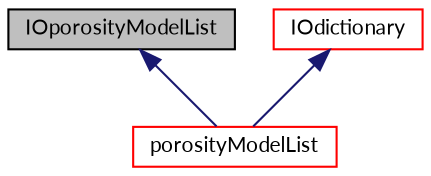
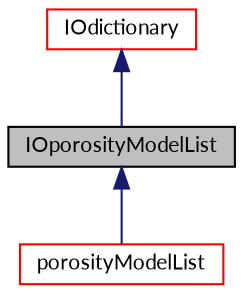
edge "porosityModelList" -> "IOdictionary": now "IOporosityModelList" -> "IOdictionary"
